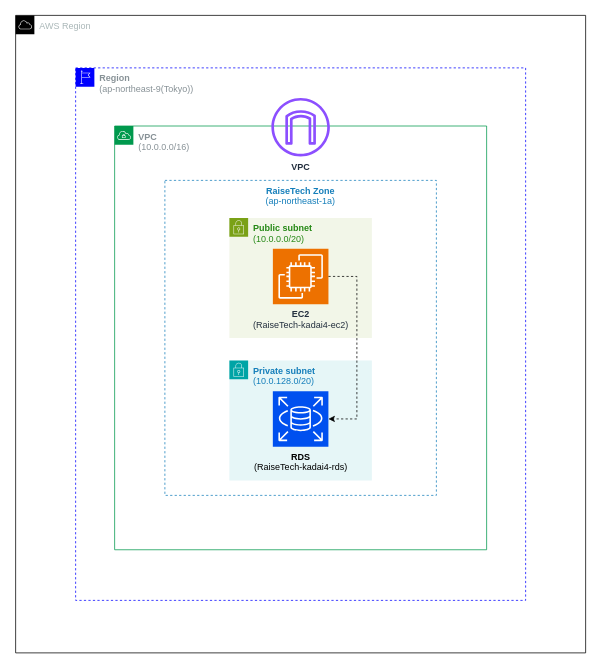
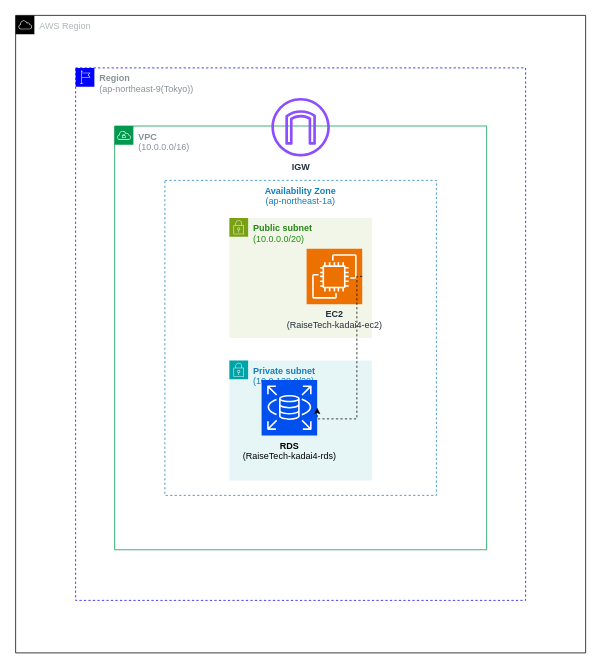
node "VPC": label "VPC" -> "IGW"
node "RaiseTech Zone (ap-northeast-1a)": label "RaiseTech Zone (ap-northeast-1a)" -> "Availability Zone (ap-northeast-1a)"
node "EC2 (RaiseTech-kadai4-ec2)": moved (300, 276) -> (334, 276)
node "RDS (RaiseTech-kadai4-rds)": moved (300, 419) -> (289, 408)
